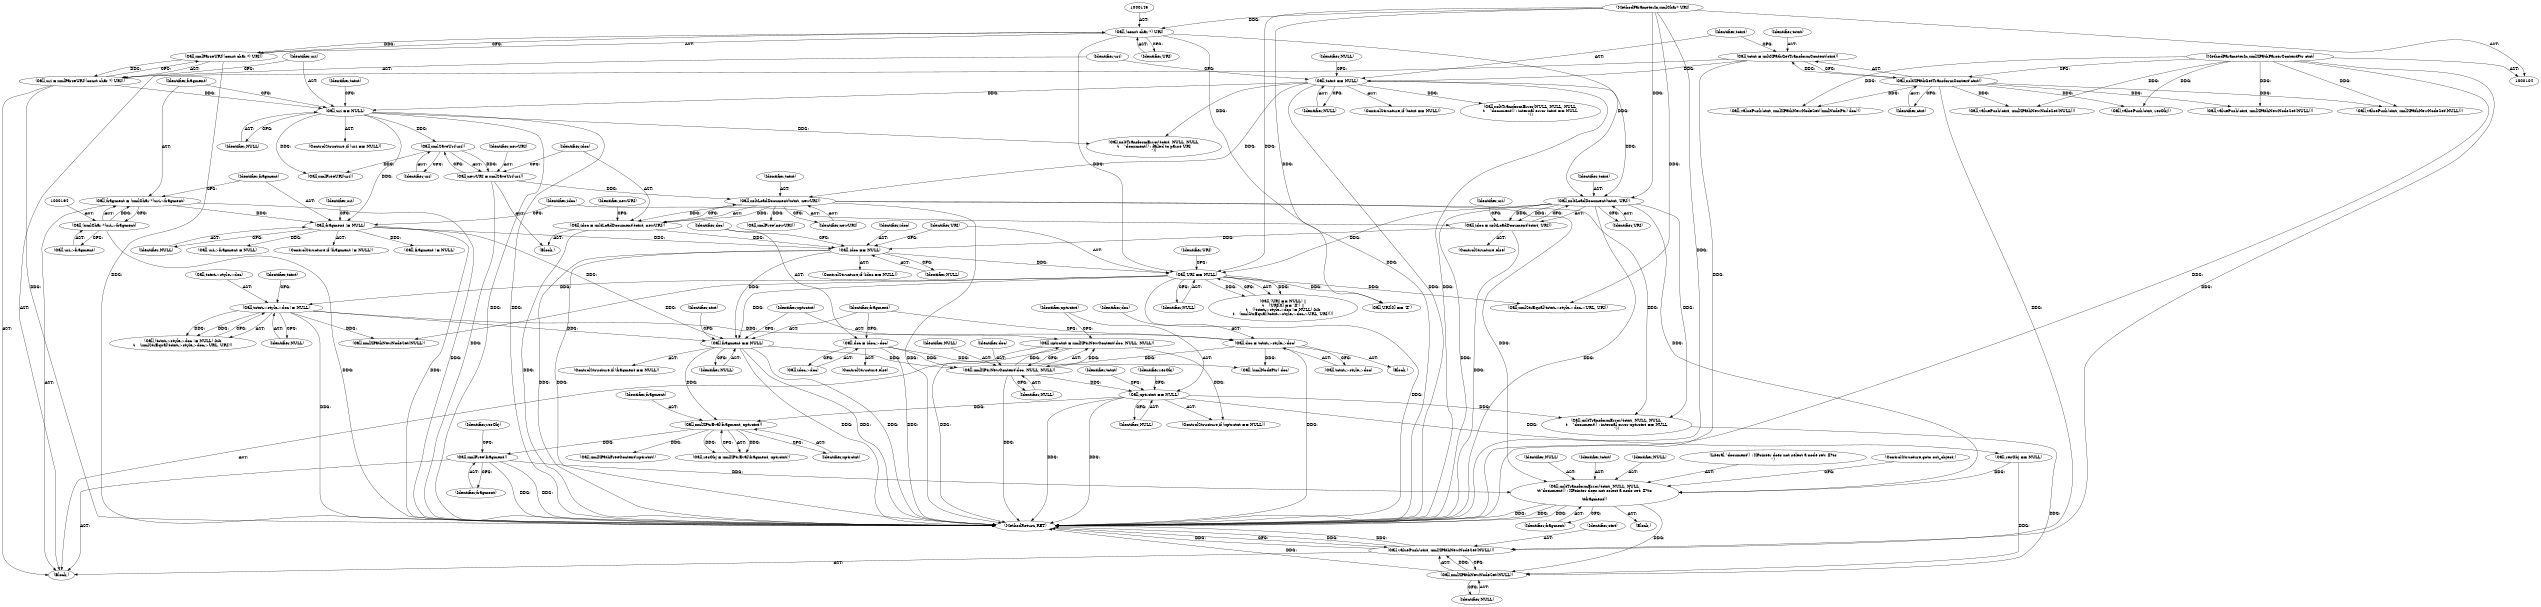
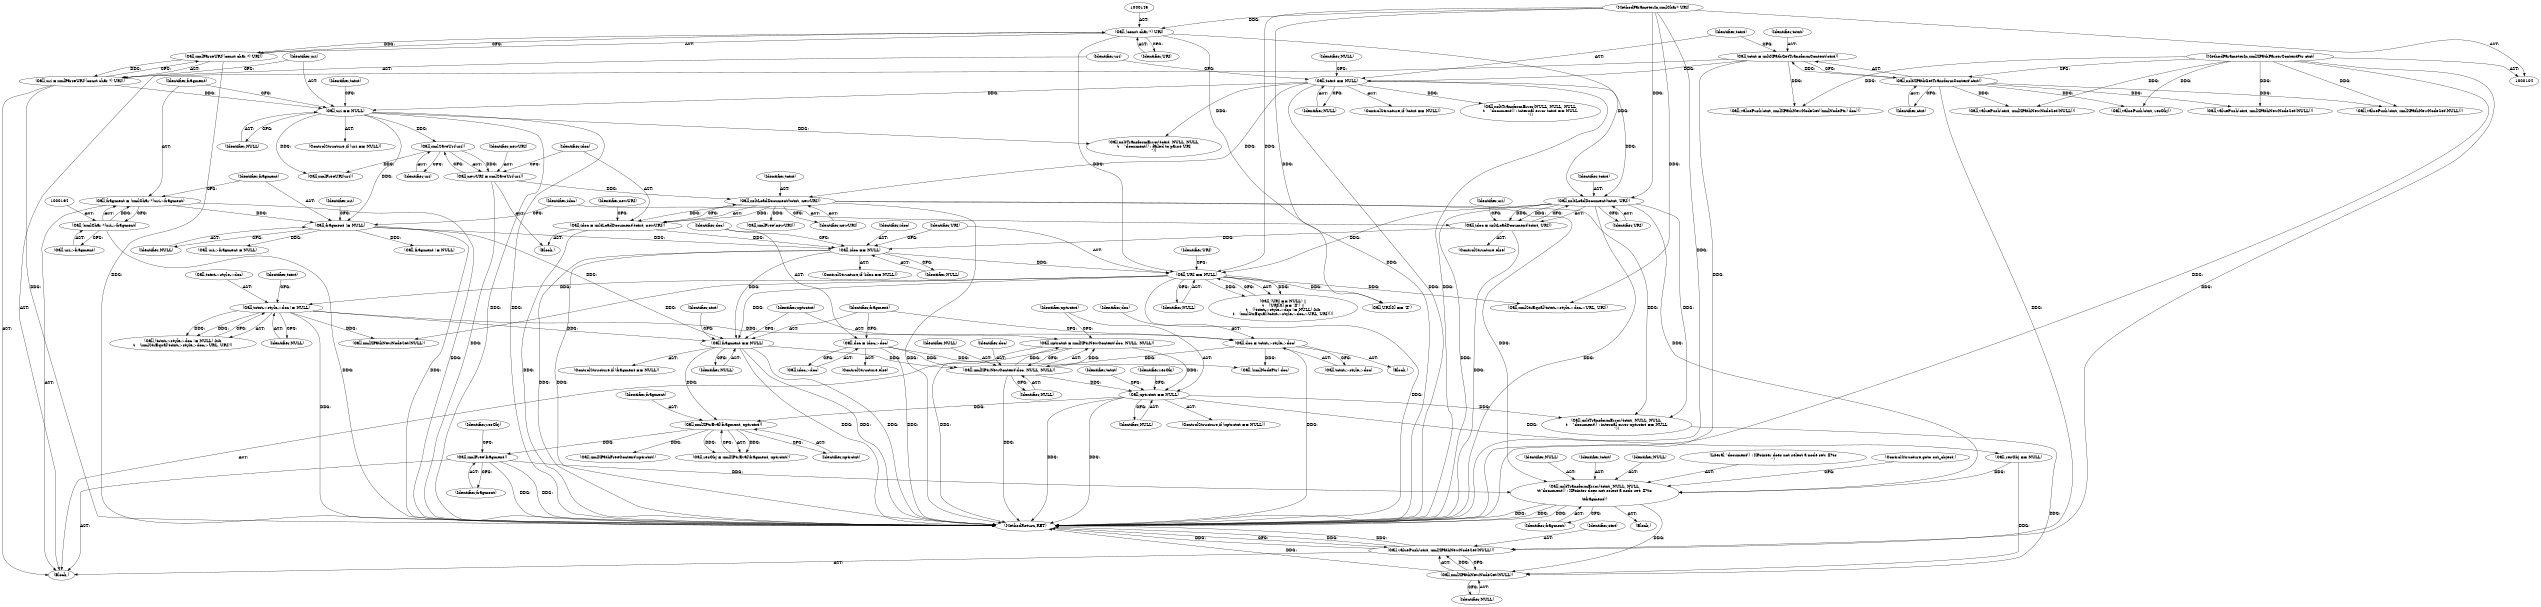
edge "(Call,xsltXPathGetTransformContext(ctxt))" -> "(Call,valuePush(ctxt, xmlXPathNewNodeSet((xmlNodePtr) doc)))": now "(Call,tctxt = xsltXPathGetTransformContext(ctxt))" -> "(Call,valuePush(ctxt, xmlXPathNewNodeSet((xmlNodePtr) doc)))"
node "(ControlStructure,if (fragment != NULL))": removed
edge "(Call,xptrctxt = xmlXPtrNewContext(doc, NULL, NULL))" -> "(ControlStructure,if (xptrctxt == NULL))": now "(Call,xptrctxt = xmlXPtrNewContext(doc, NULL, NULL))" -> "(Call,xptrctxt == NULL)"
